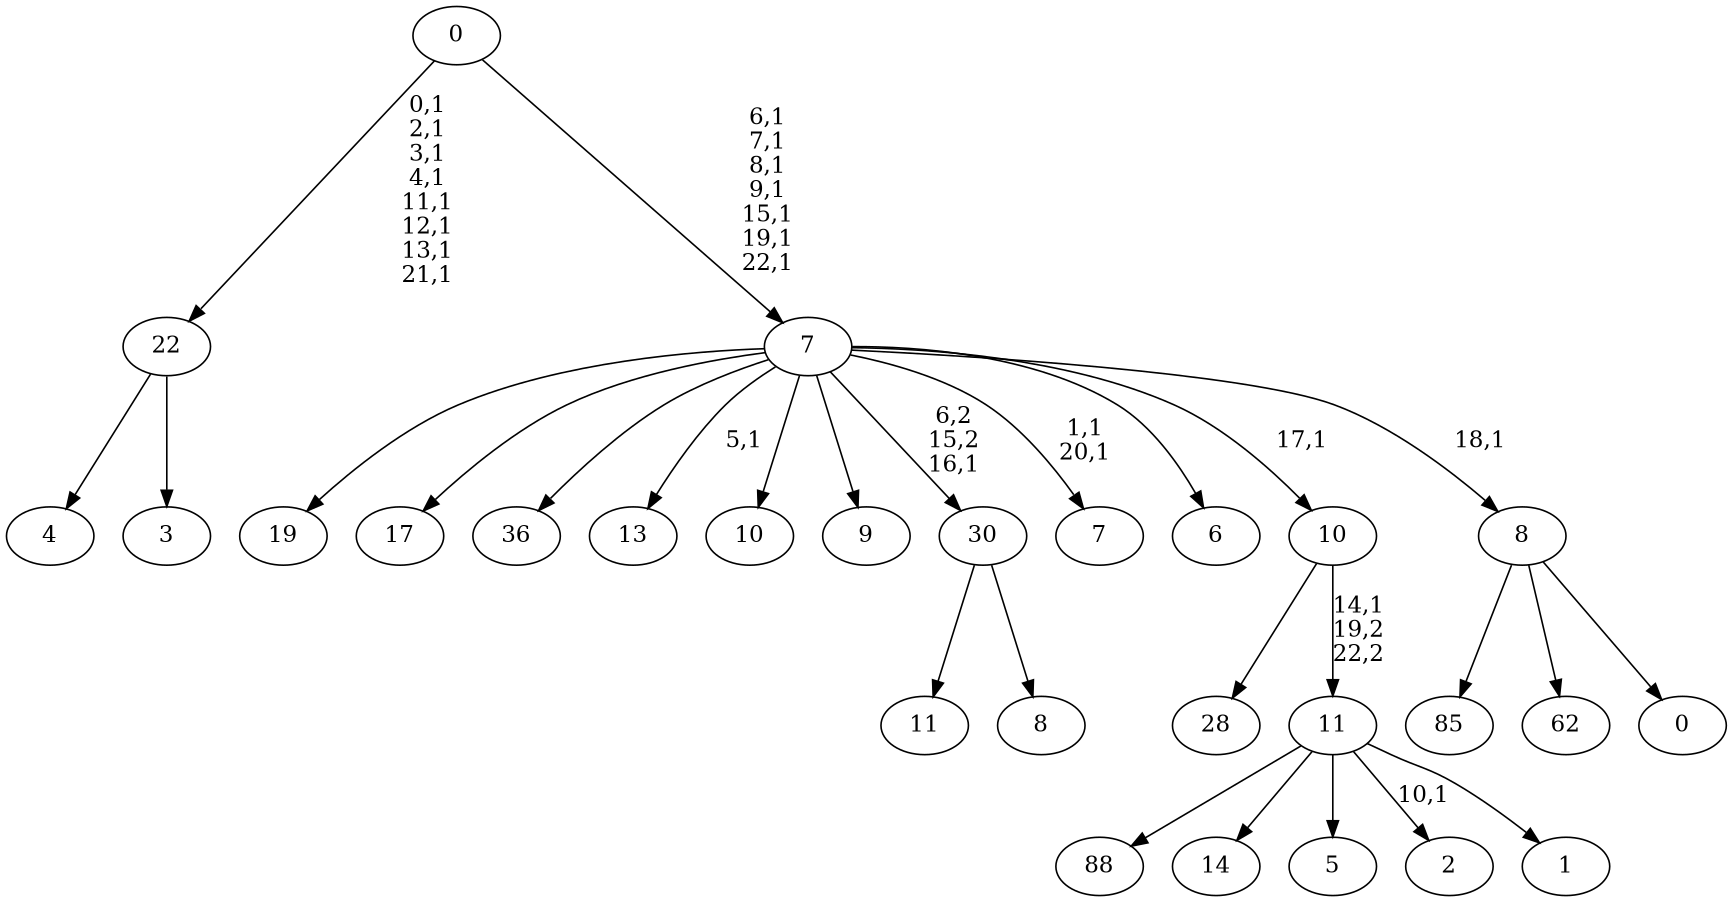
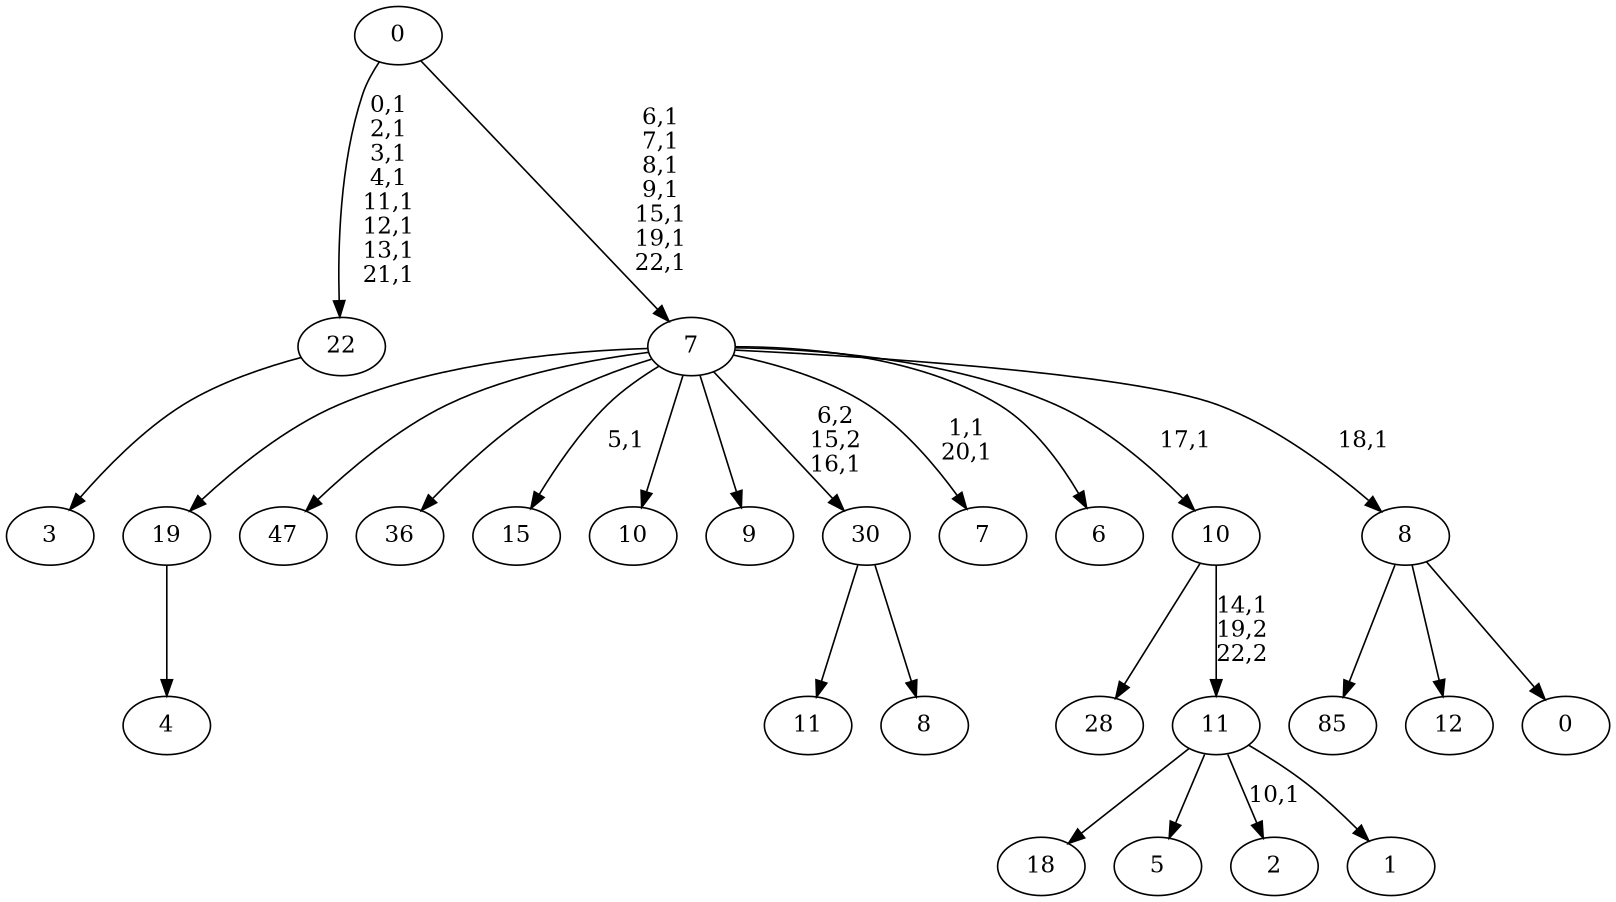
edge "22" -> "4": now "19" -> "4"
node "17": label "17" -> "47"
node "13": label "13" -> "15"
node "62": label "62" -> "12"
node "88": label "88" -> "18"
node "14": removed
